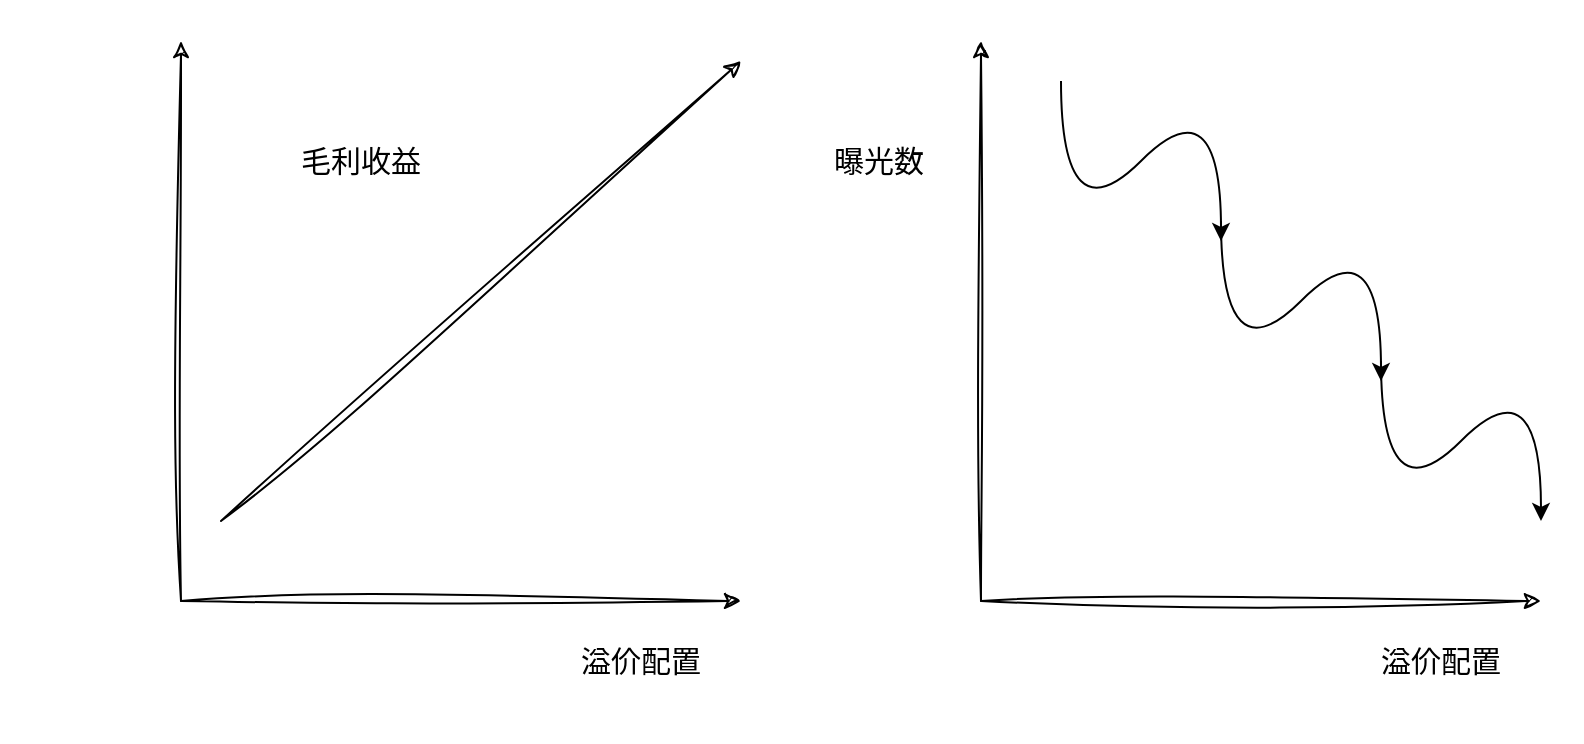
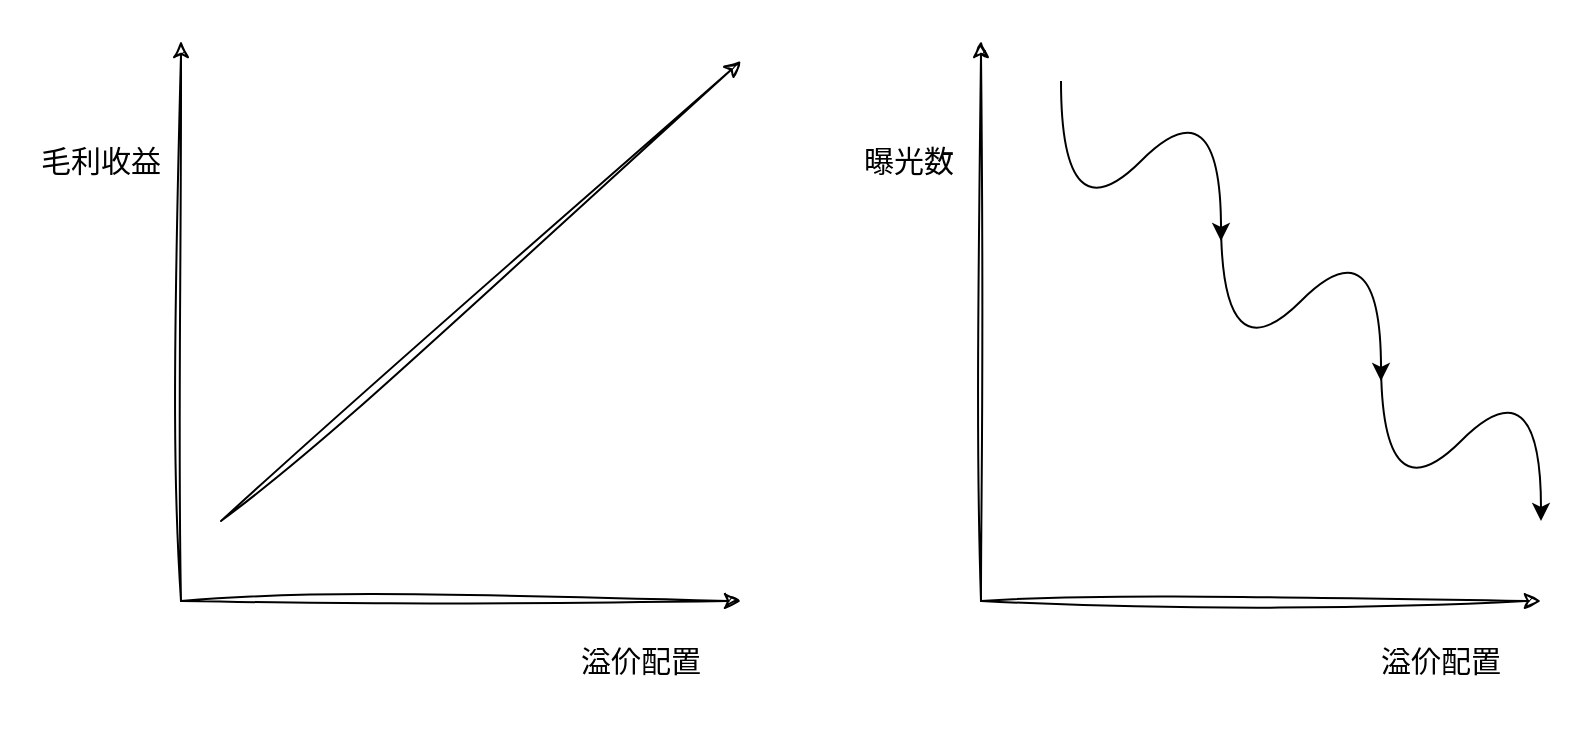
node "毛利收益": moved (361, 161) -> (101, 161)
node "曝光数": moved (879, 161) -> (909, 161)
